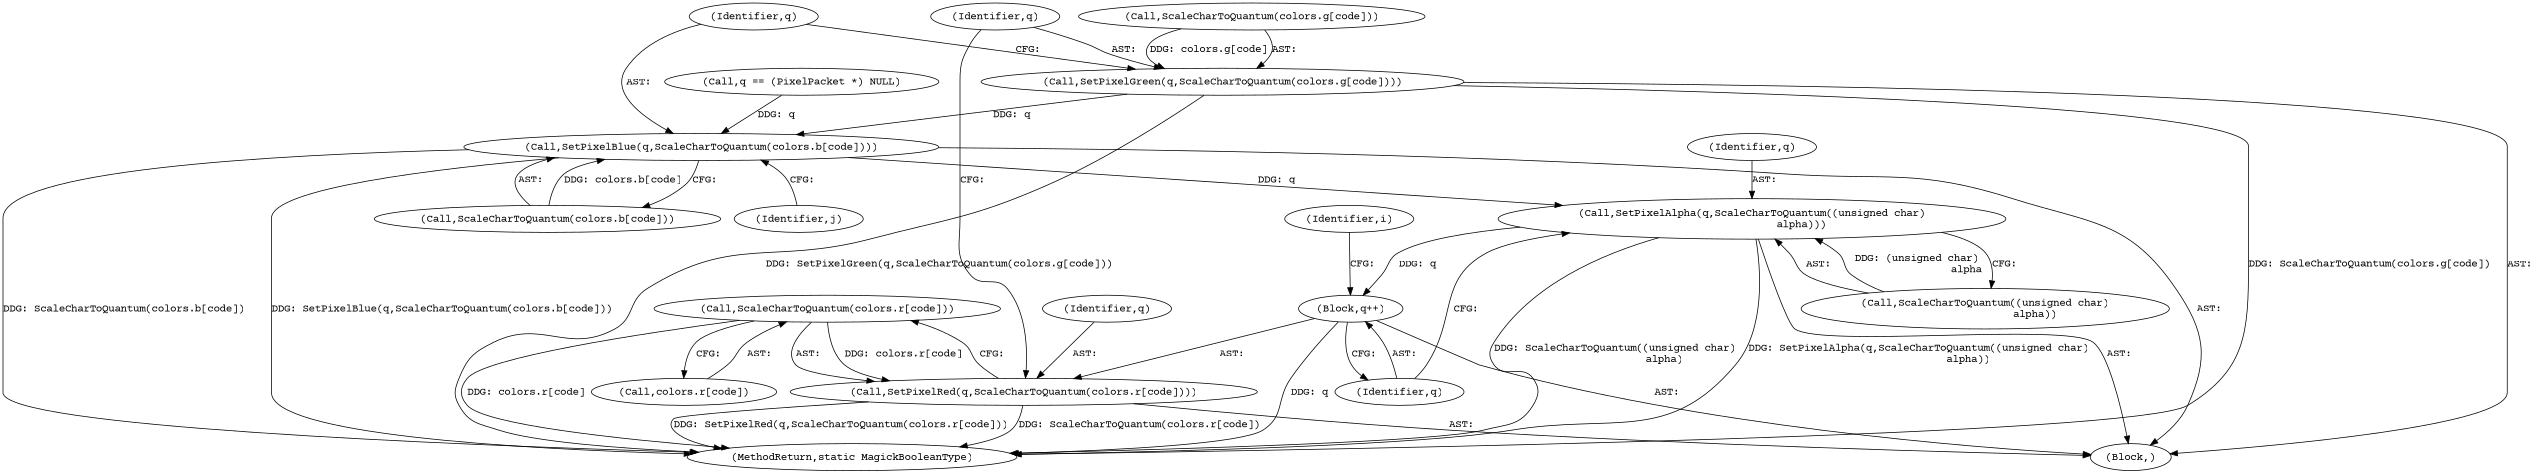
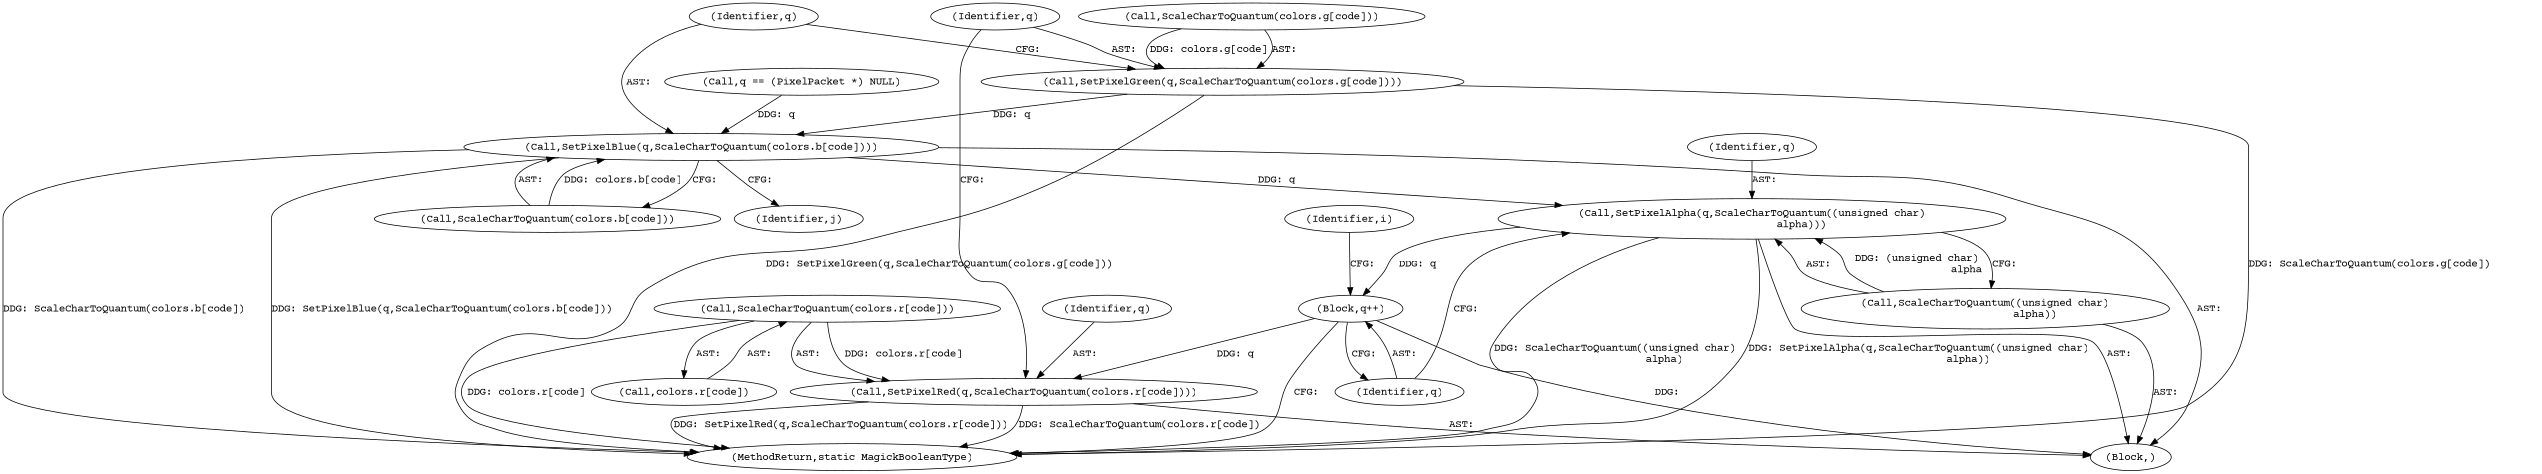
edge "(Call,SetPixelGreen(q,ScaleCharToQuantum(colors.g[code])))" -> "(Block,)": now "(Call,ScaleCharToQuantum((unsigned char) alpha))" -> "(Block,)"
edge "(Identifier,j)" -> "(Call,SetPixelBlue(q,ScaleCharToQuantum(colors.b[code])))": reversed
edge "(Call,SetPixelRed(q,ScaleCharToQuantum(colors.r[code])))" -> "(Call,ScaleCharToQuantum(colors.r[code]))": removed, label "CFG:"
edge "(Call,ScaleCharToQuantum(colors.r[code]))" -> "(Call,colors.r[code])": label "CFG: " -> "AST: "
edge "(Block,q++)" -> "(Call,SetPixelRed(q,ScaleCharToQuantum(colors.r[code])))": label "AST: " -> "DDG: q"
edge "(Block,q++)" -> "(MethodReturn,static MagickBooleanType)": label "DDG: q" -> "CFG: "
edge "(Block,q++)" -> "(Block,)": label "AST: " -> "DDG: "
